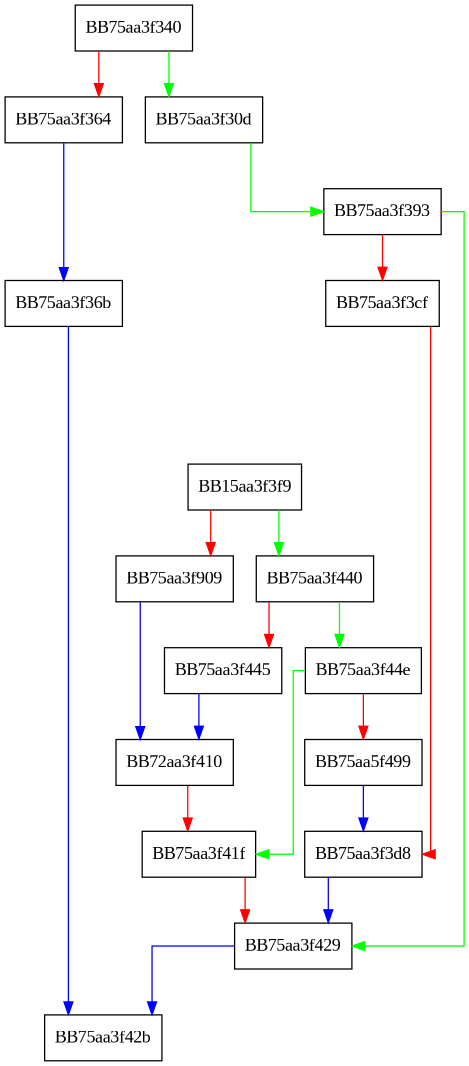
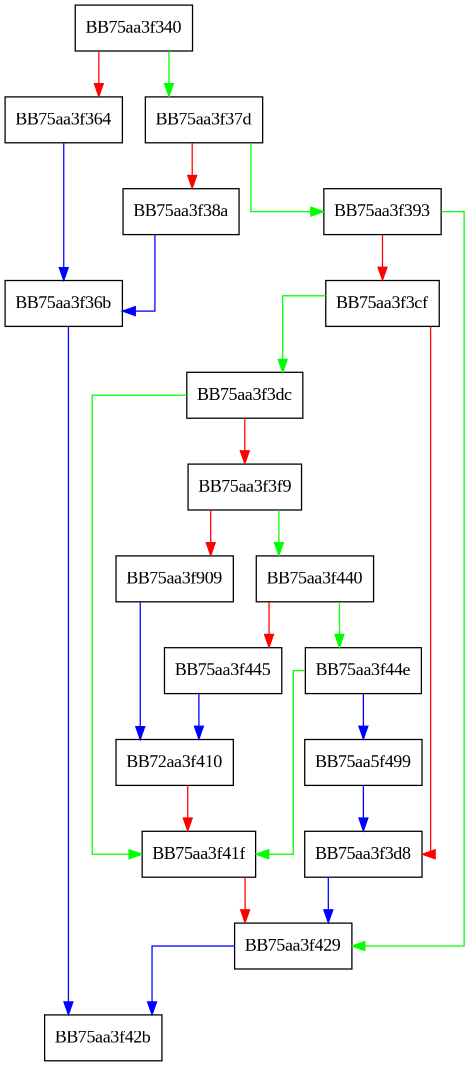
node "BB75aa3f30d": label "BB75aa3f30d" -> "BB75aa3f37d"
node "BB75aa3f38a": added
node "BB75aa3f3dc": added
node "BB15aa3f3f9": label "BB15aa3f3f9" -> "BB75aa3f3f9"
edge "BB75aa3f44e" -> "BB75aa5f499": color red -> blue
